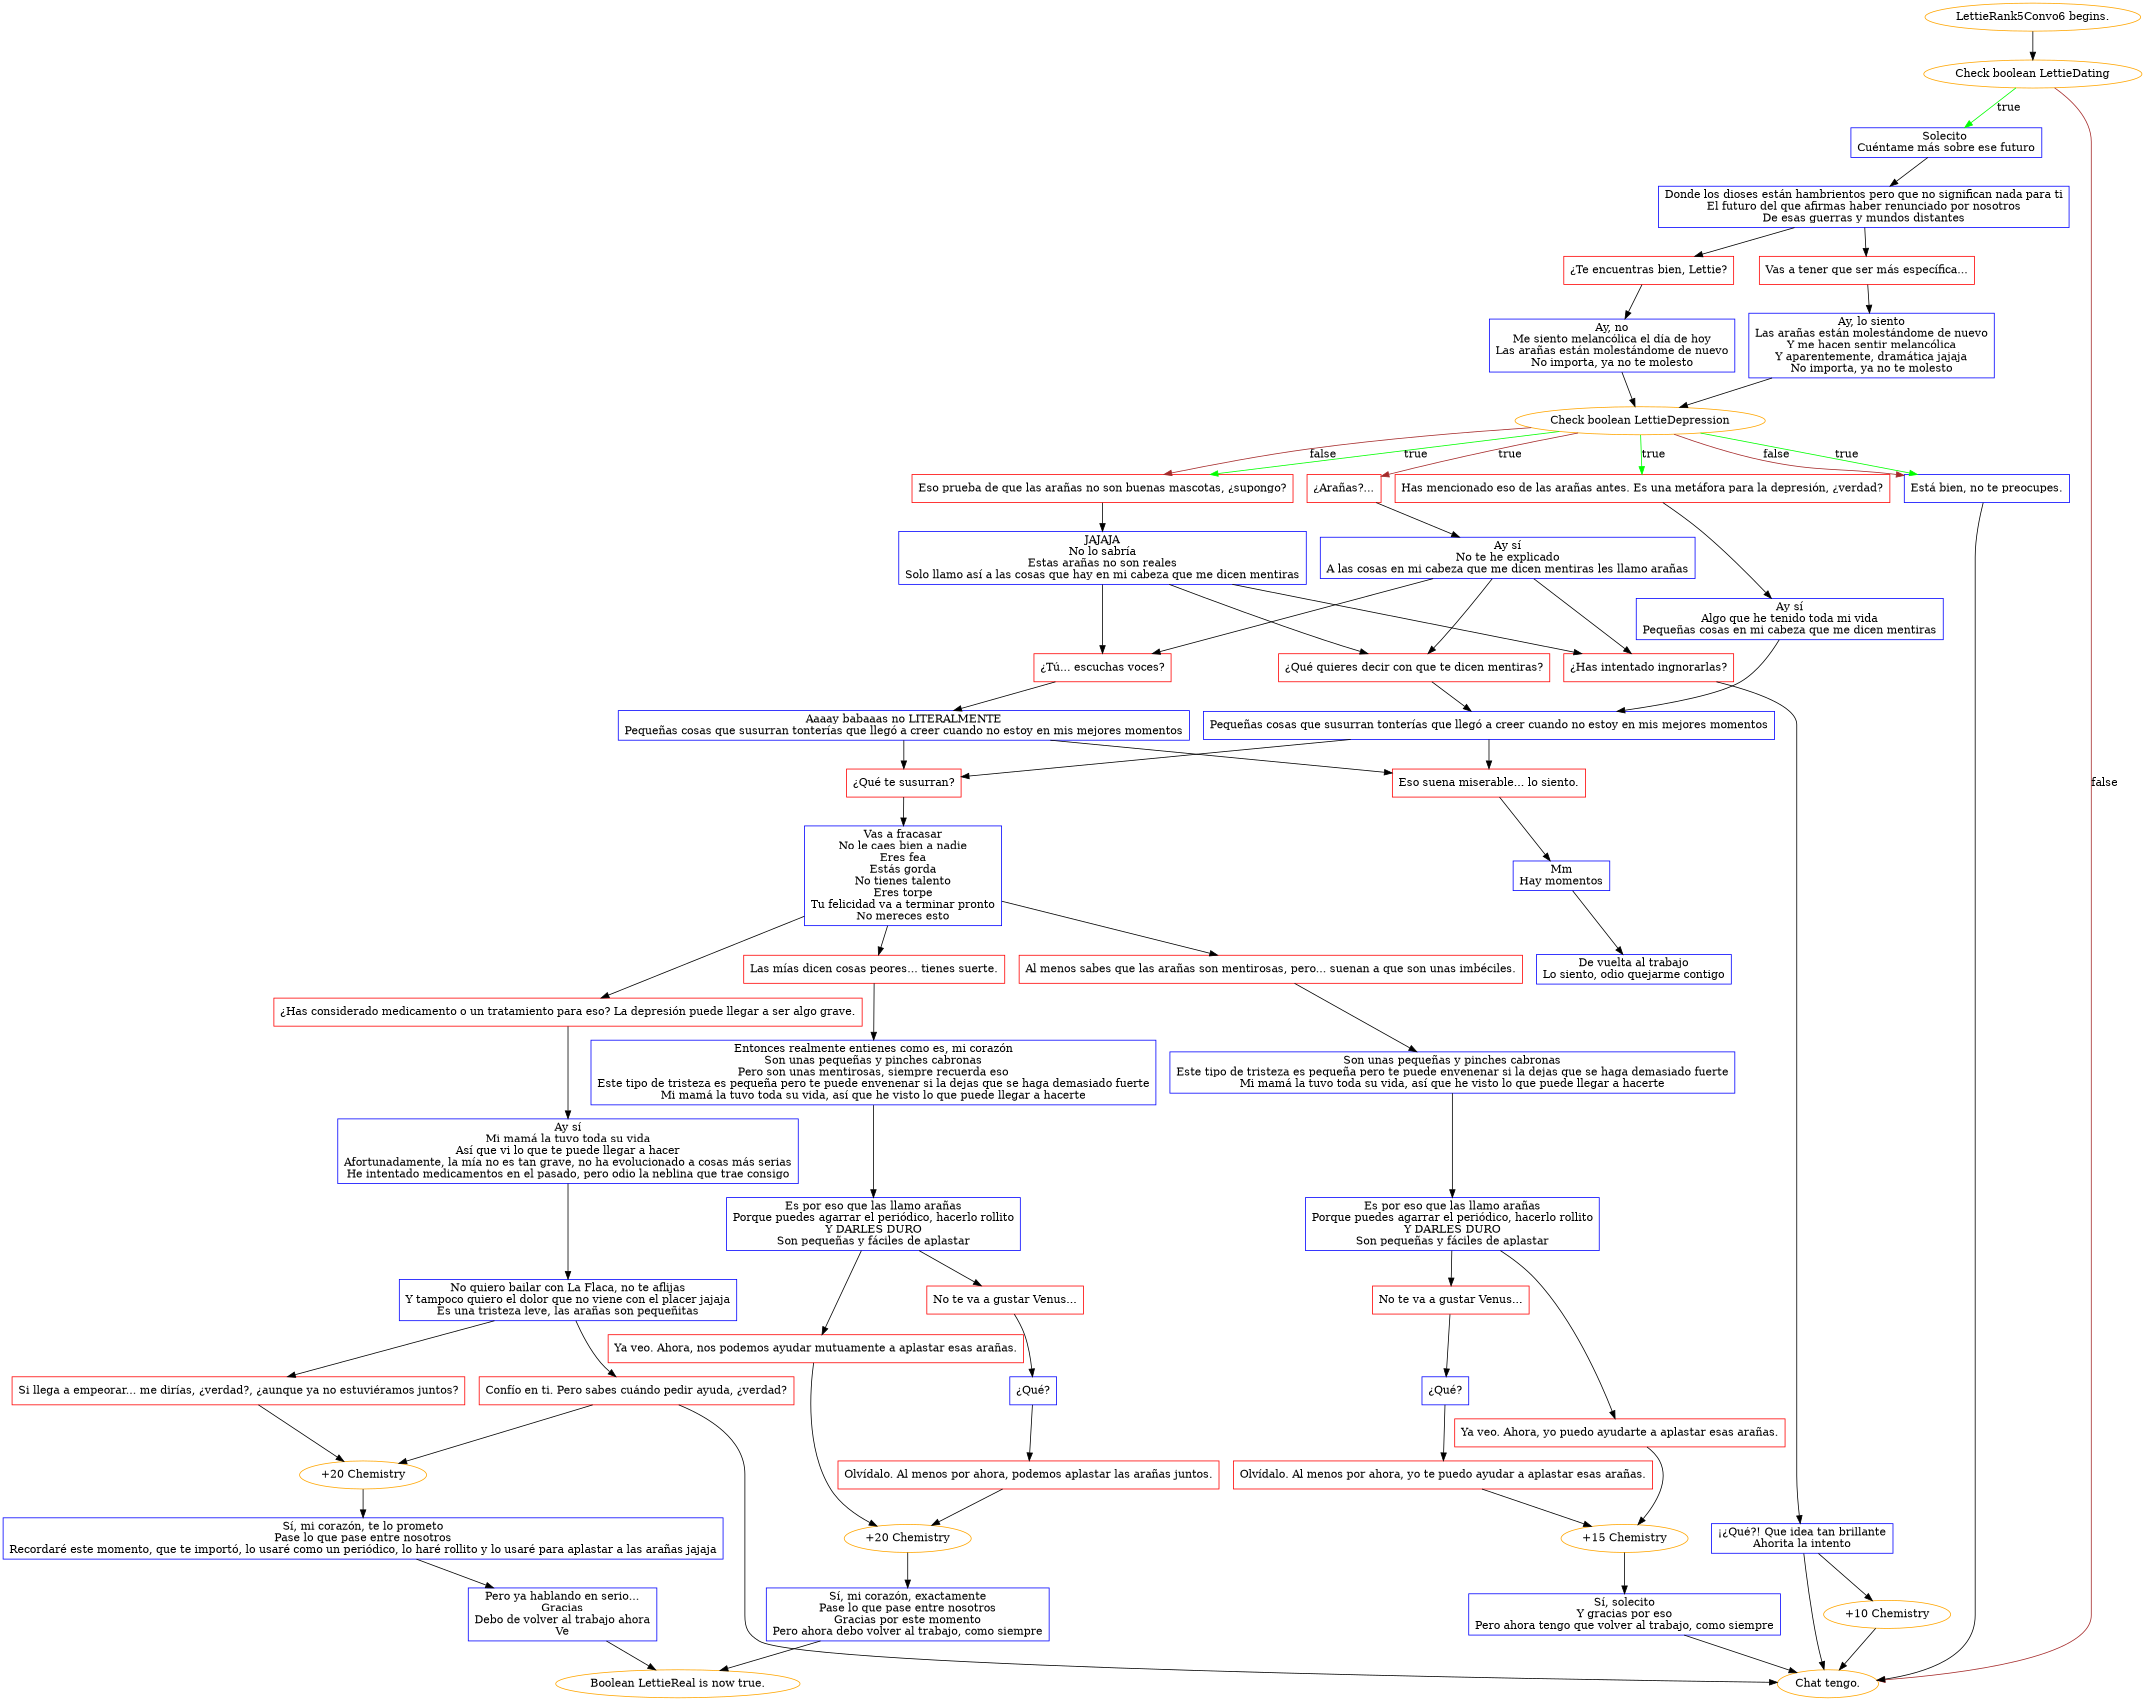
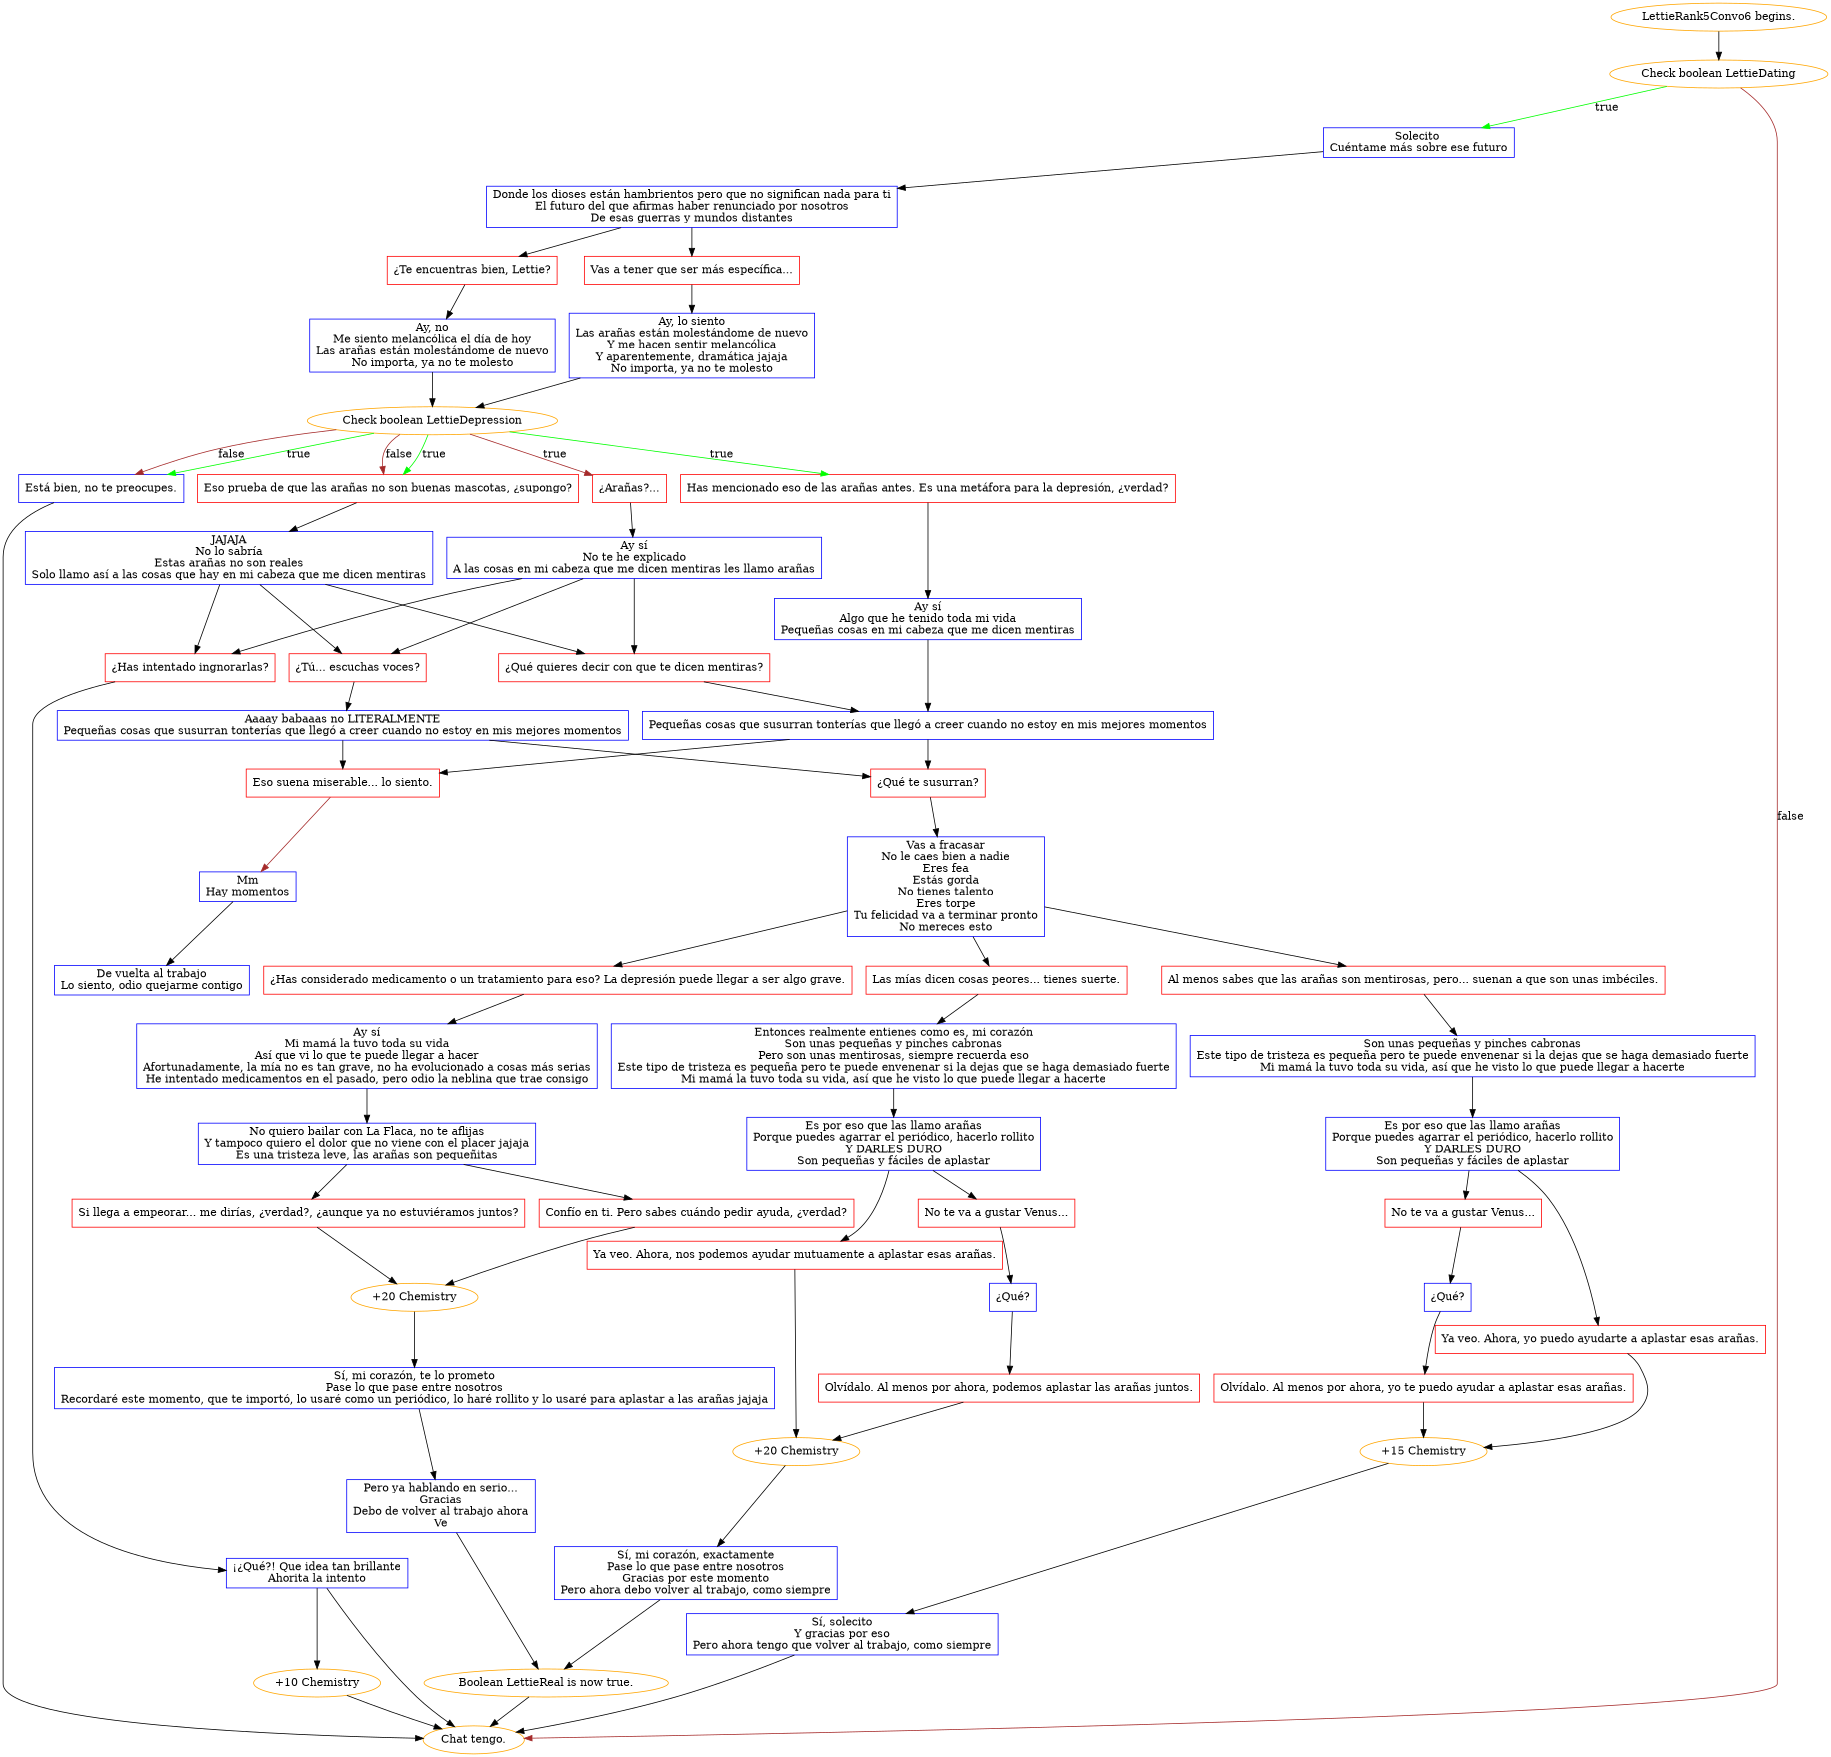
edge "Eso suena miserable... lo siento." -> "Mm Hay momentos": color black -> brown
edge "Confío en ti. Pero sabes cuándo pedir ayuda, ¿verdad?" -> "Chat tengo.": now "Boolean LettieReal is now true." -> "Chat tengo."
